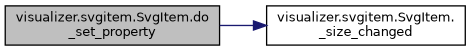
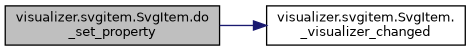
node "visualizer.svgitem.SvgItem. _size_changed": label "visualizer.svgitem.SvgItem. _size_changed" -> "visualizer.svgitem.SvgItem. _visualizer_changed"
